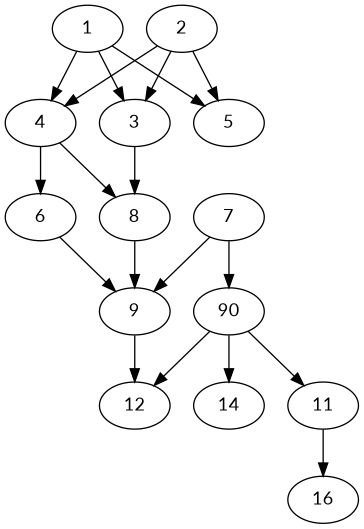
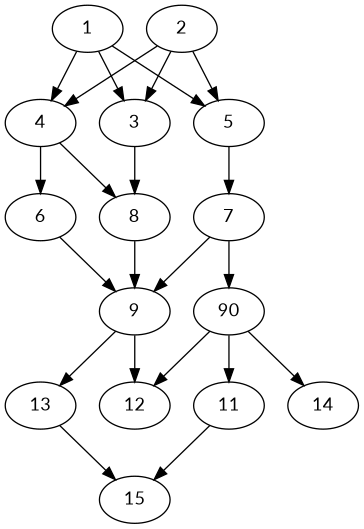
edge "5" -> "7": added
node "13": added
node "16": label "16" -> "15"
